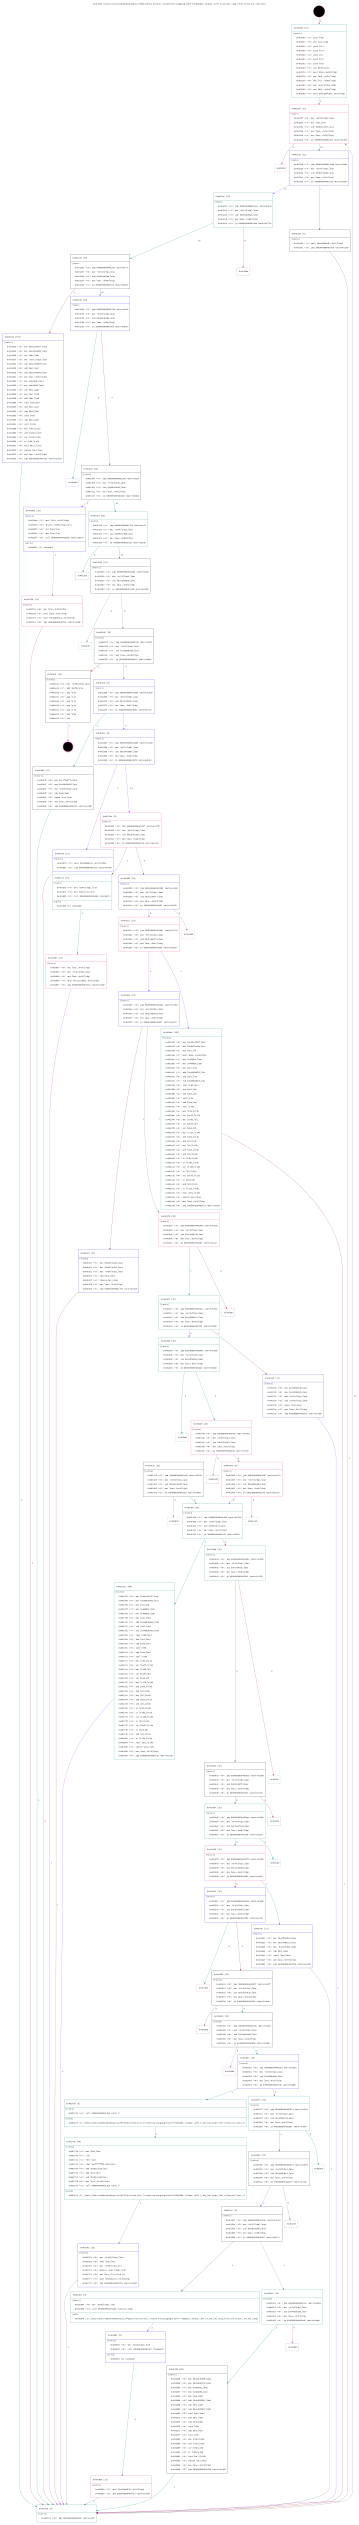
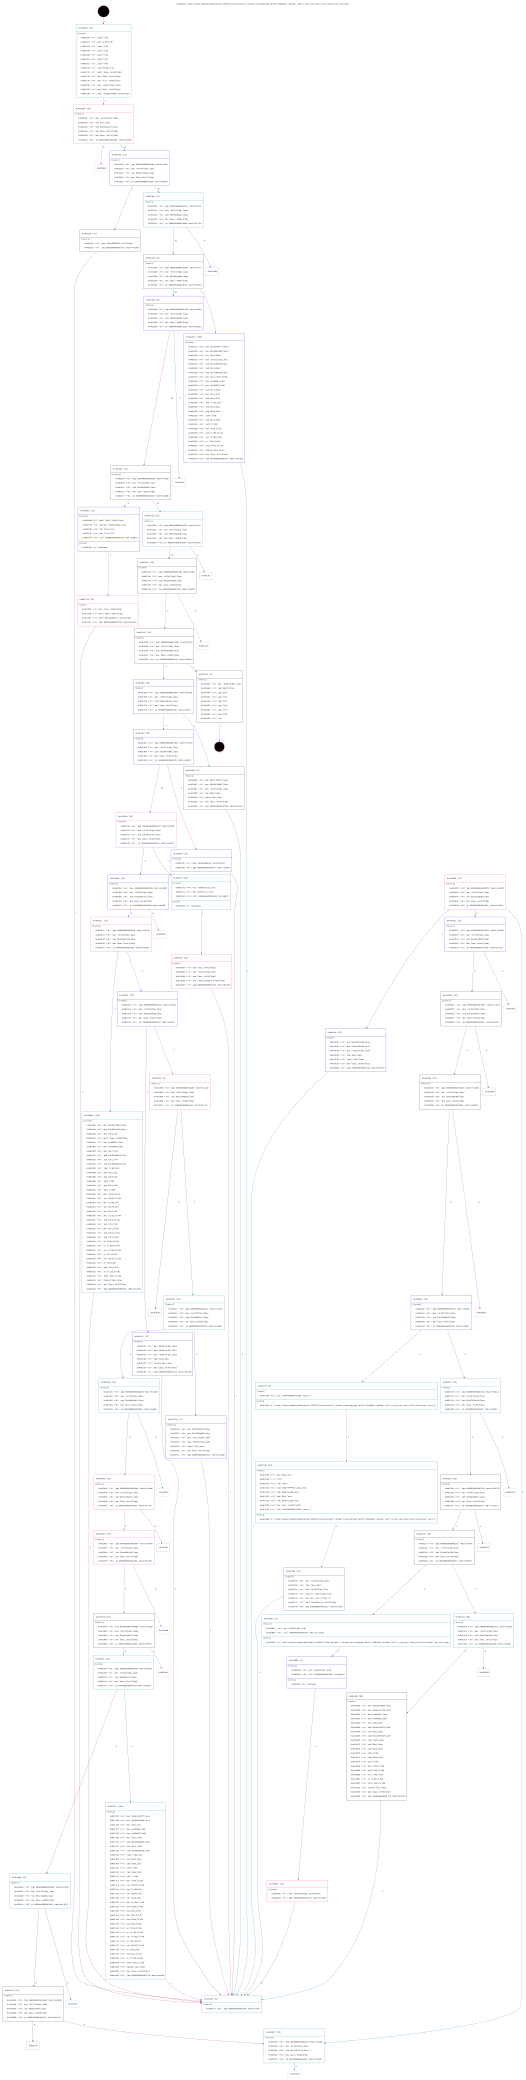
edge "0x401f10 [5]" -> "0x40128f [23]": removed, label "15"
edge "0x401462 [25]" -> "0x401494 [25]": now "0x401462 [25]" -> "0x40147b [25]"
edge "0x4014df [25]" -> "0x4014f8 [25]": reversed
